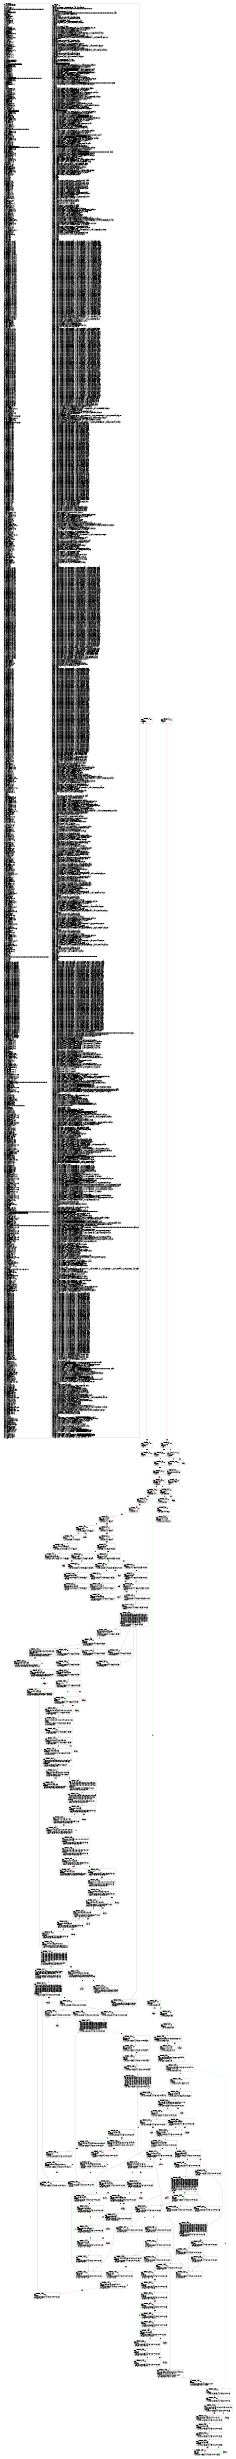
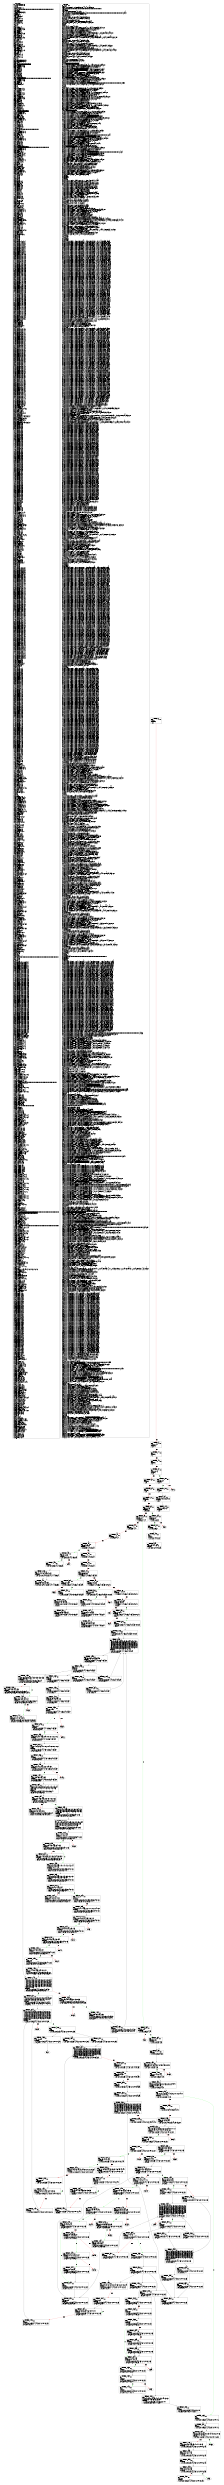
edge "----- * BLOCK ~41 ----- ons: avail_ons: . 1-9" -> "----- * BLOCK ~4c ----- ons: avail_ons: . 1-9": added, label "NT"
